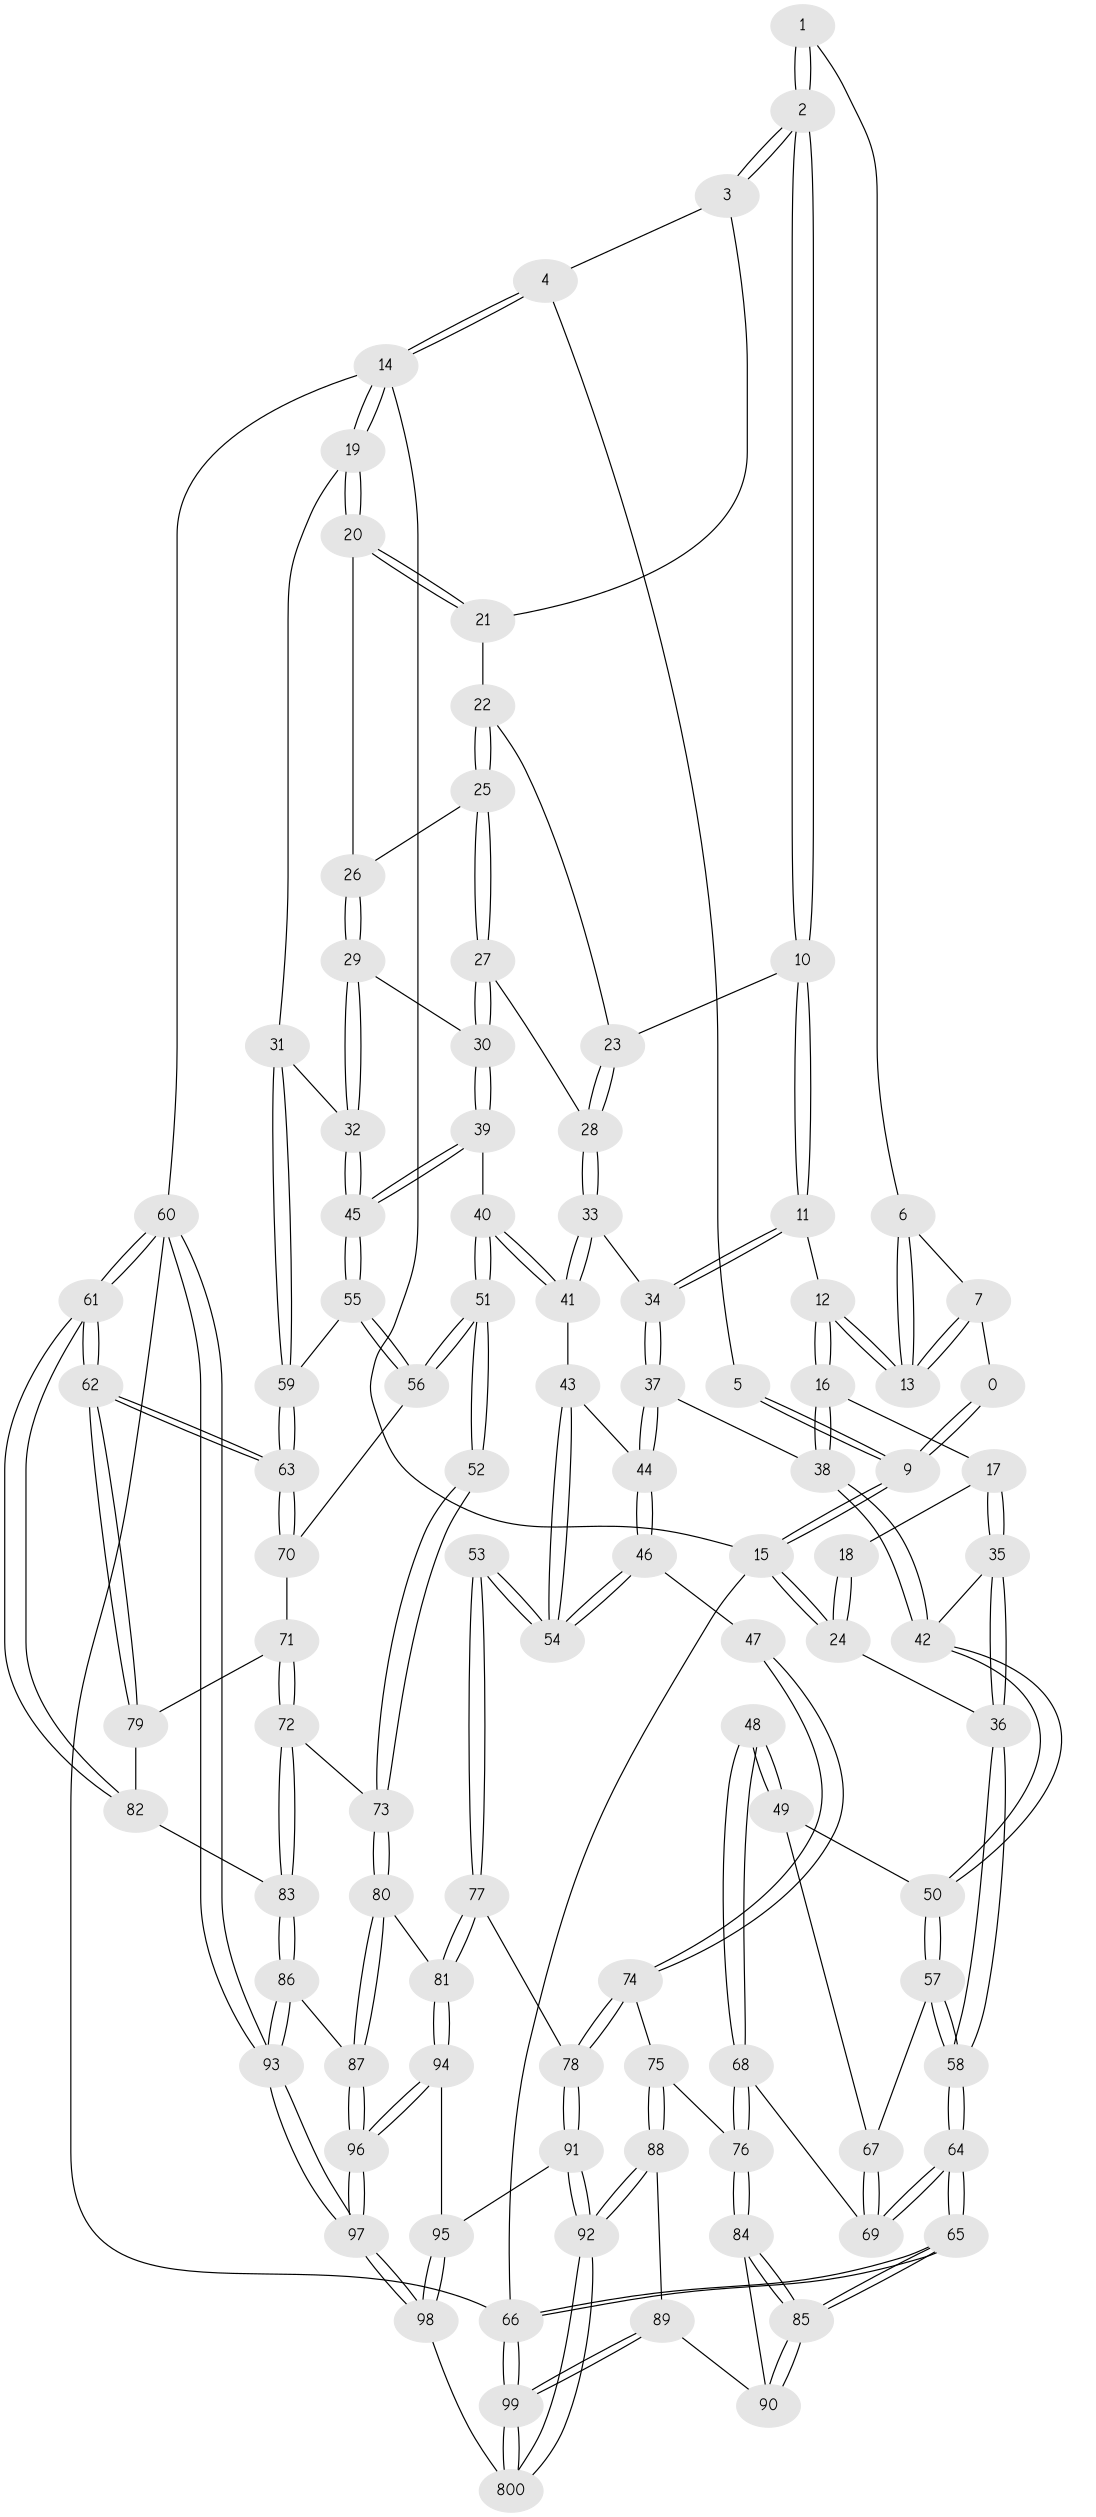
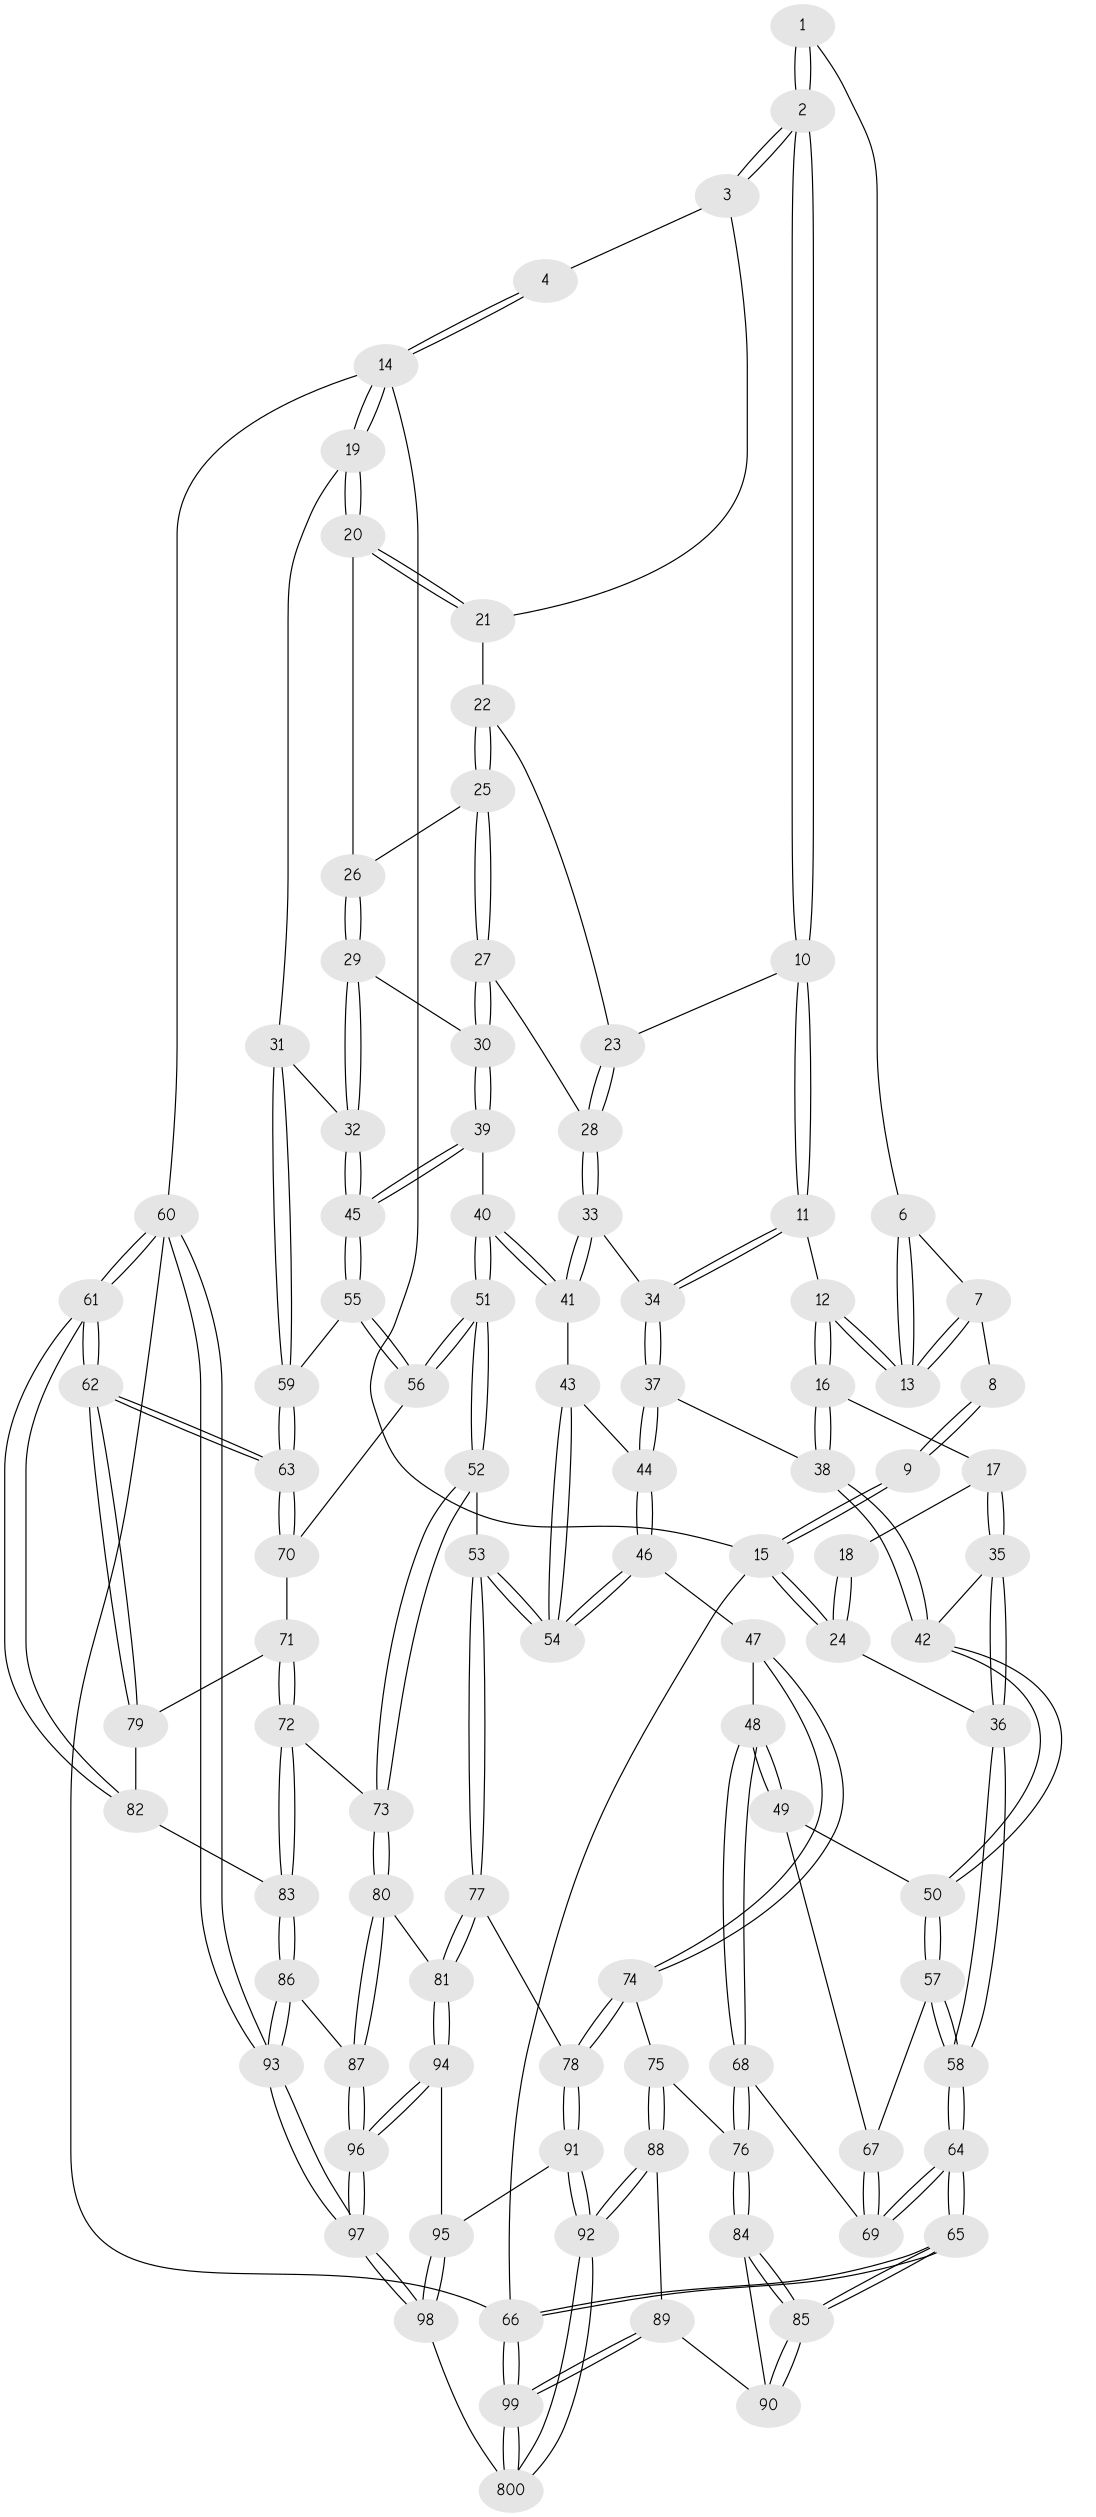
node "5": removed
node "0": label "0" -> "8"
edge "52" -- "53": added
edge "47" -- "48": added
